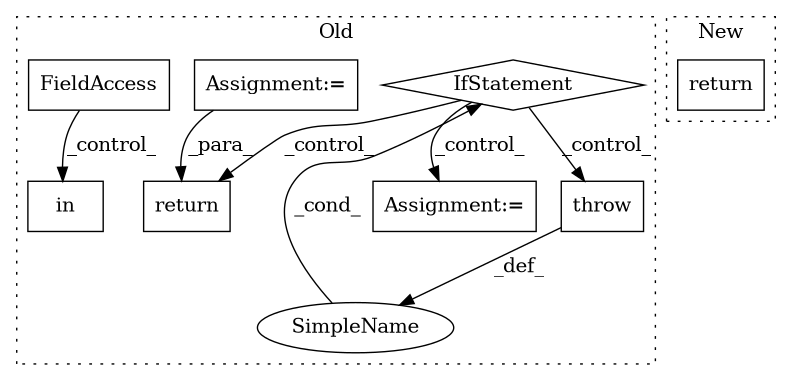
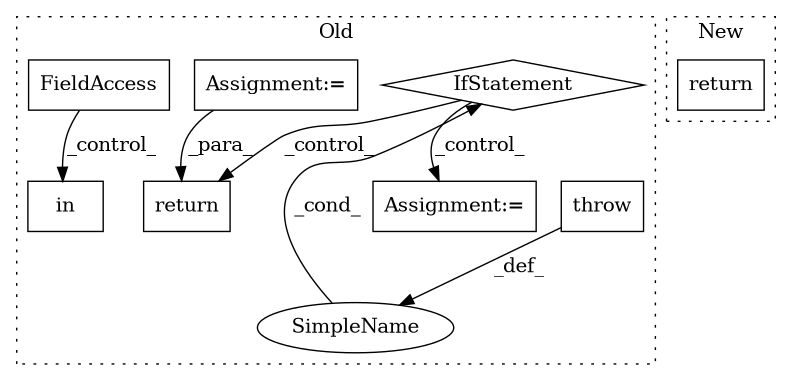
edge "IfStatement" -> "throw": removed, label "_control_"
